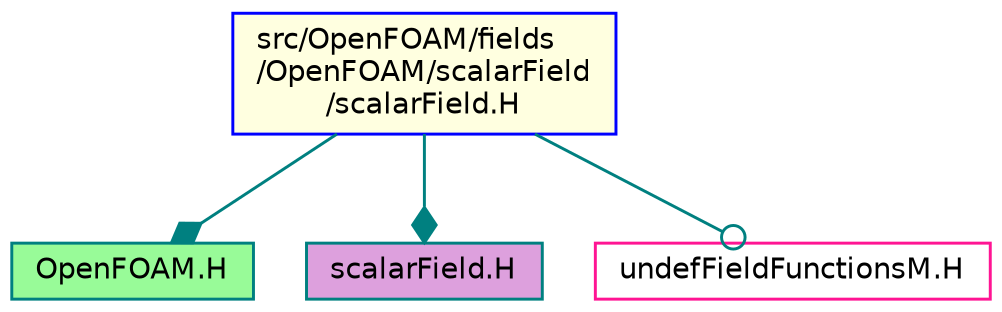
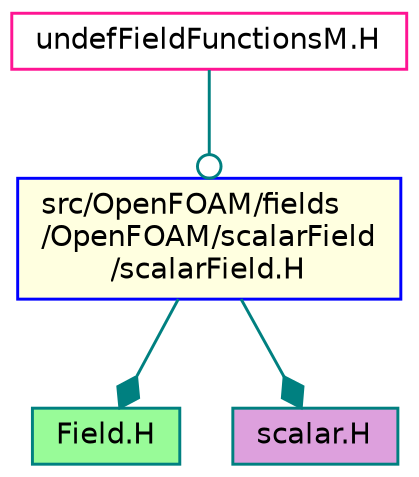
edge "src/OpenFOAM/fields /OpenFOAM/scalarField /scalarField.H" -> "undefFieldFunctionsM.H": reversed
node "OpenFOAM.H": label "OpenFOAM.H" -> "Field.H"
node "scalarField.H": label "scalarField.H" -> "scalar.H"
